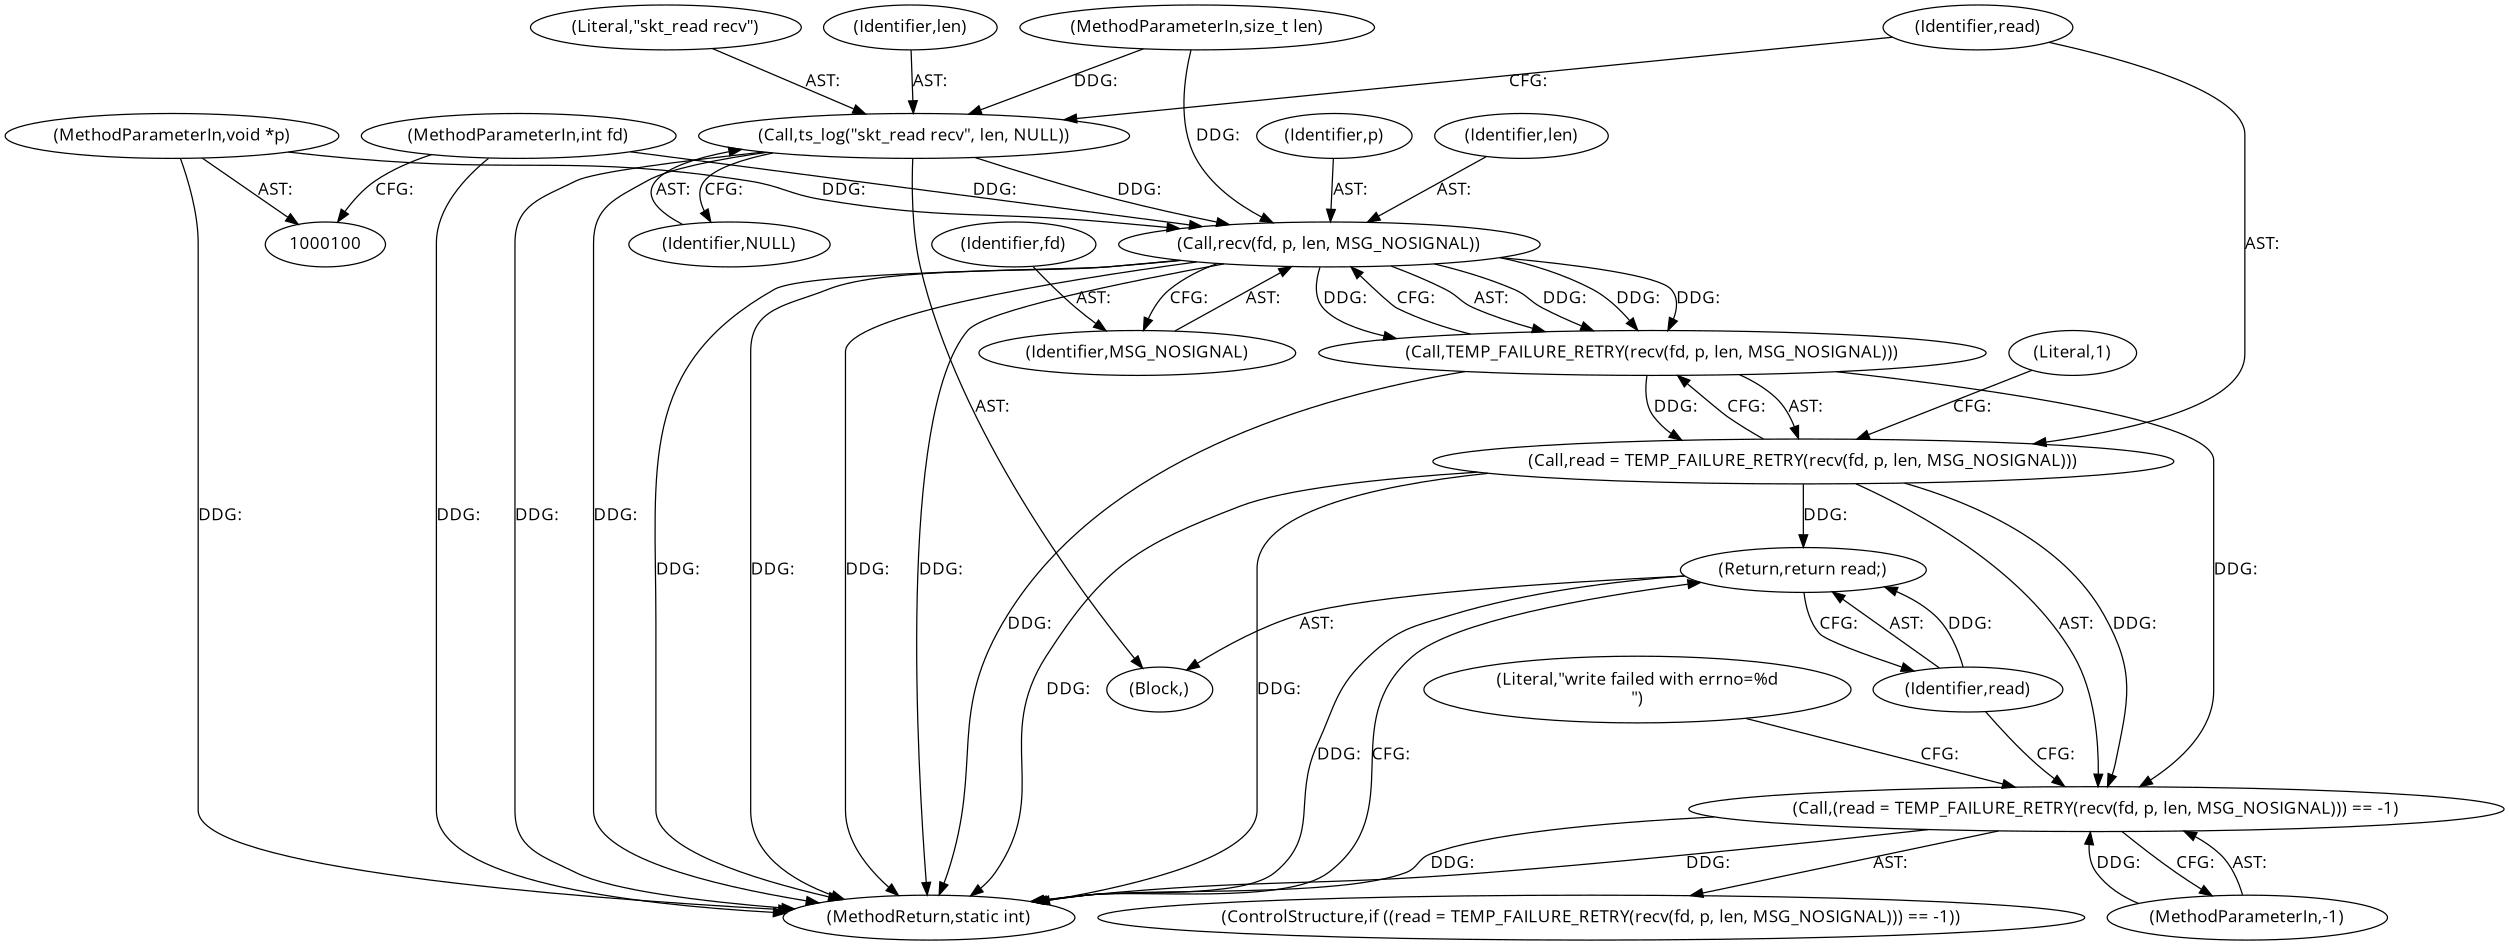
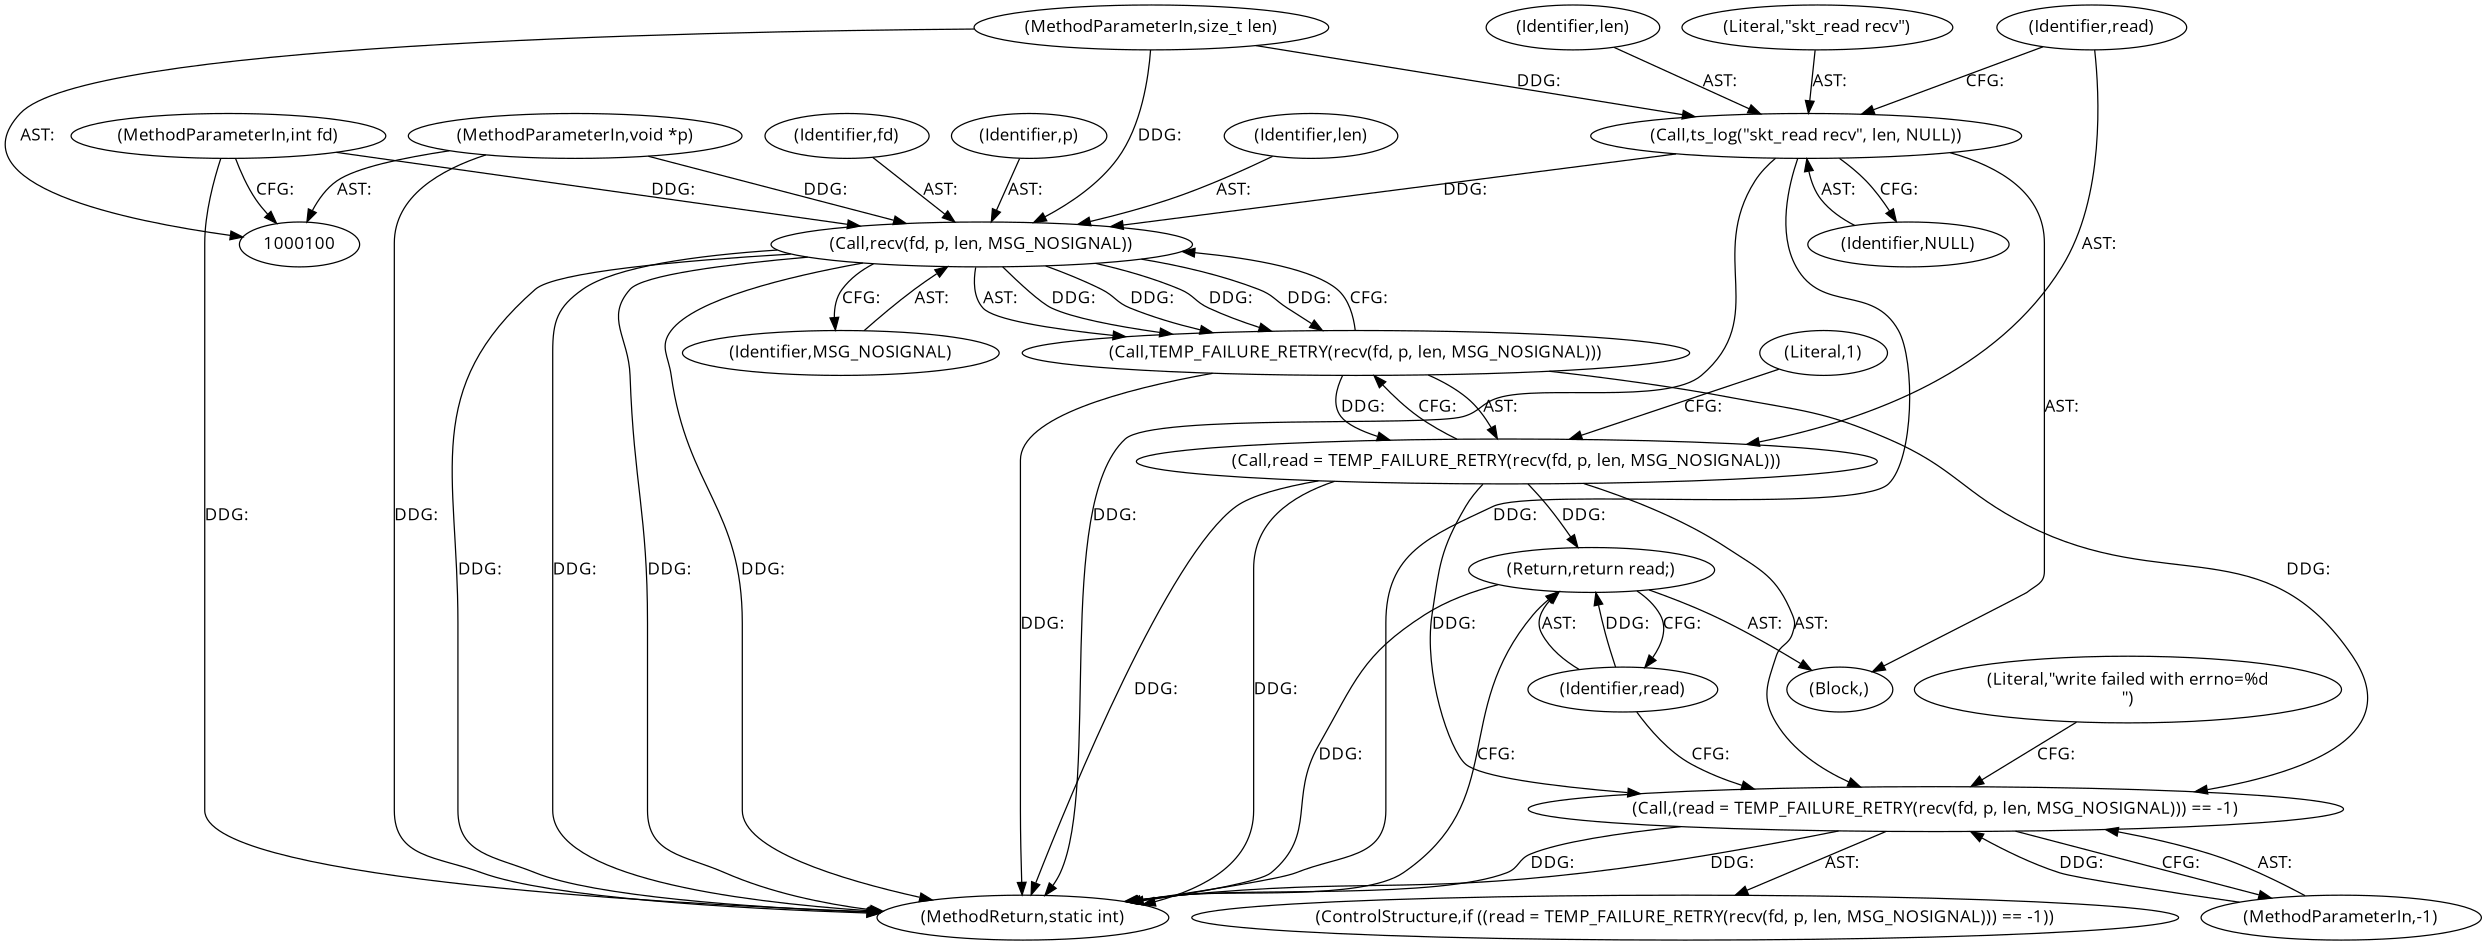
edge "(MethodParameterIn,size_t len)" -> "1000100": added, label "AST:"
edge "(Identifier,fd)" -> "(Identifier,MSG_NOSIGNAL)": now "(Identifier,fd)" -> "(Call,recv(fd, p, len, MSG_NOSIGNAL))"
